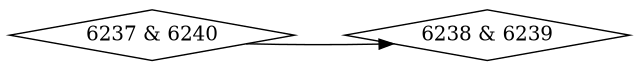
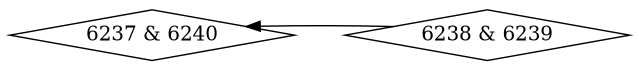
edge "6237 & 6240" -> "6238 & 6239": reversed
